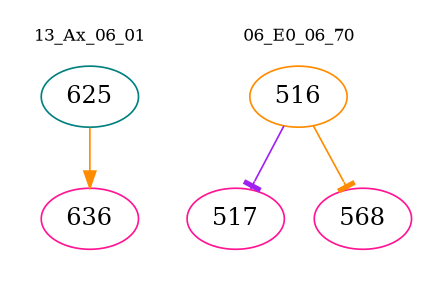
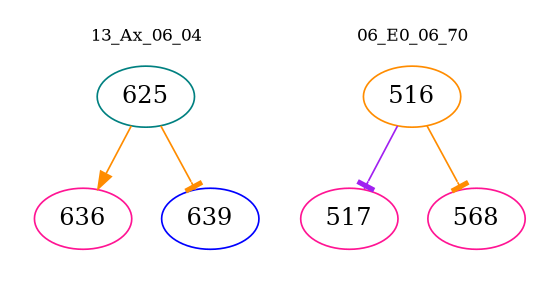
cluster "13_Ax_06_01": label "13_Ax_06_01" -> "13_Ax_06_04"
node "639": added
